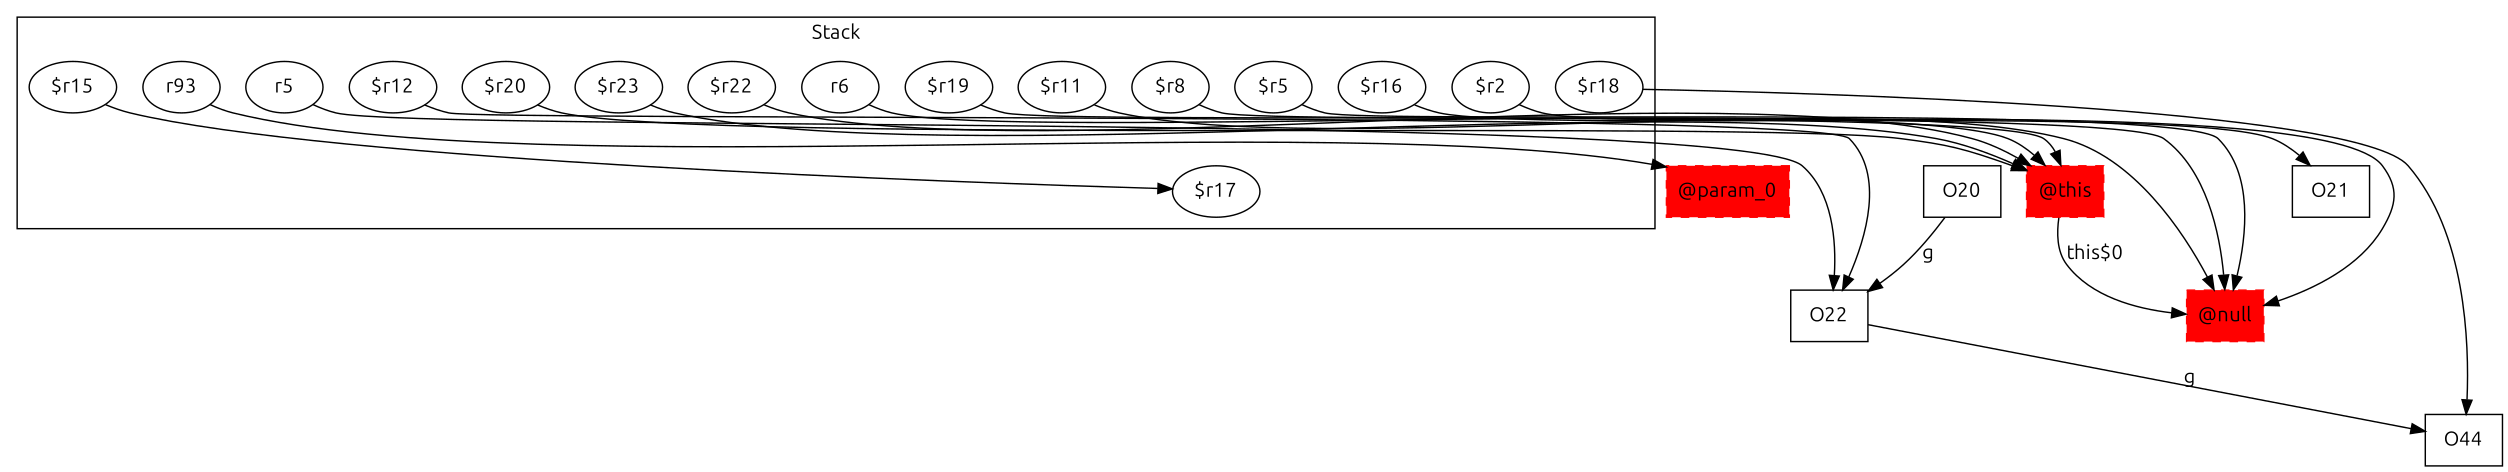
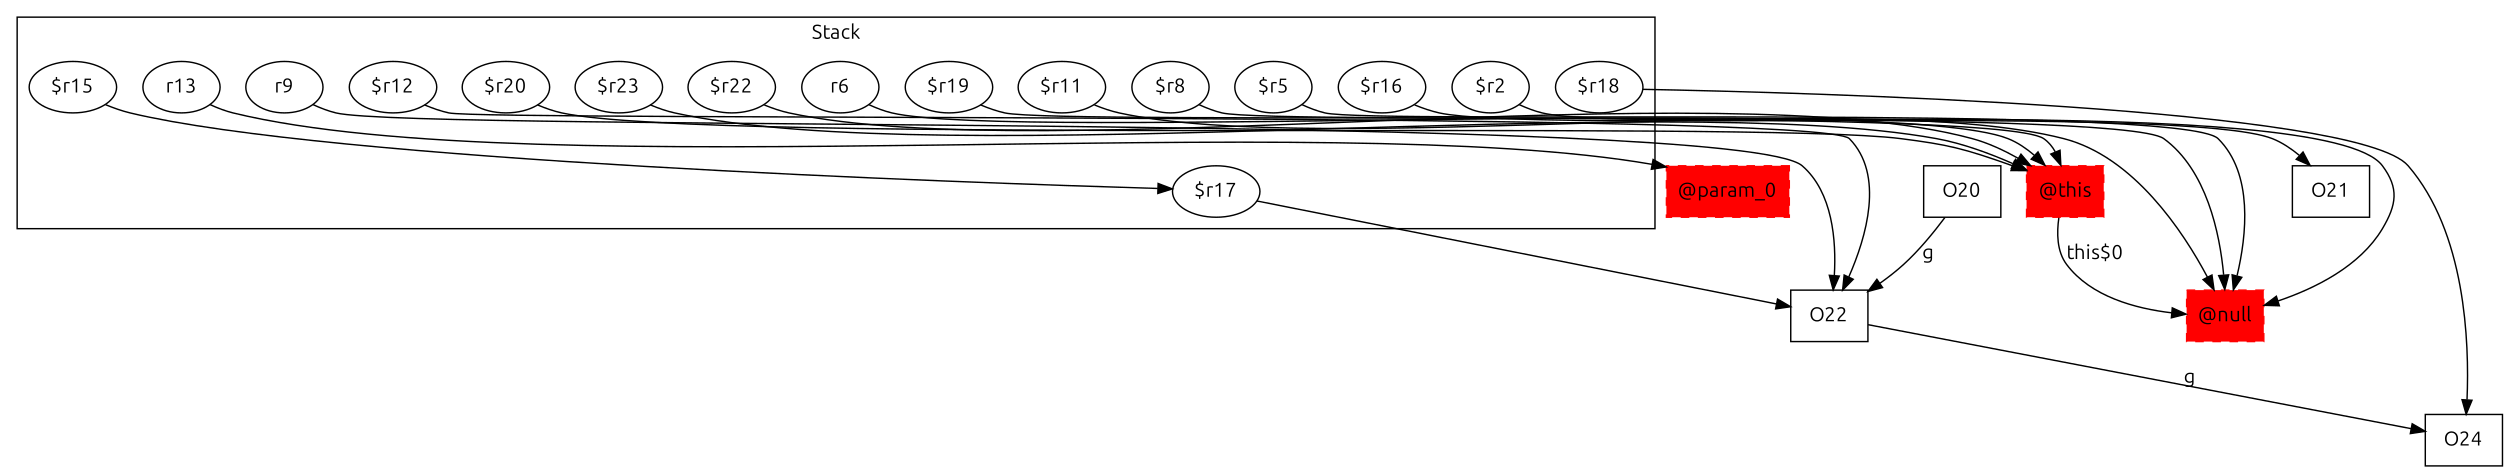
node "r93": label "r93" -> "r13"
node "r5": label "r5" -> "r9"
edge "$r17" -> "O22": added
node "O44": label "O44" -> "O24"
